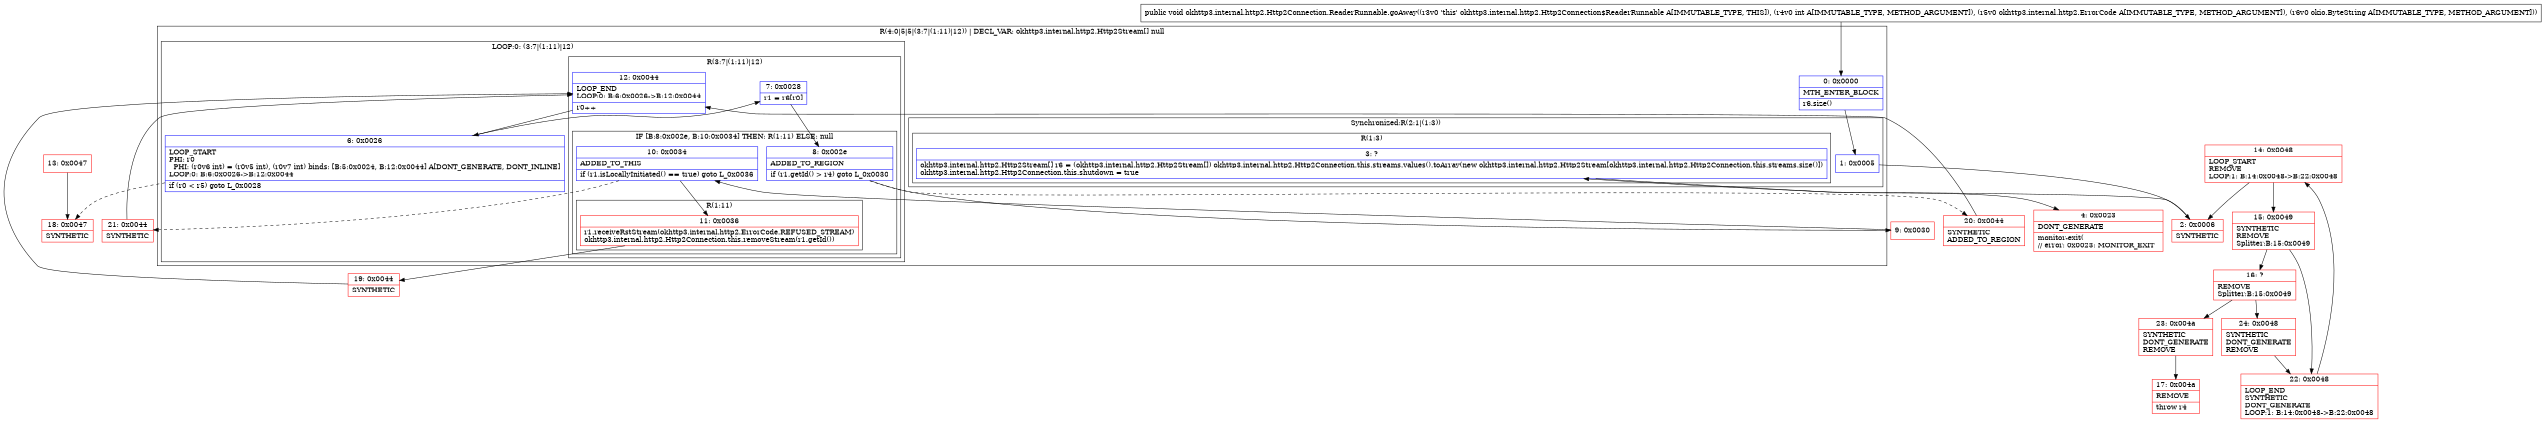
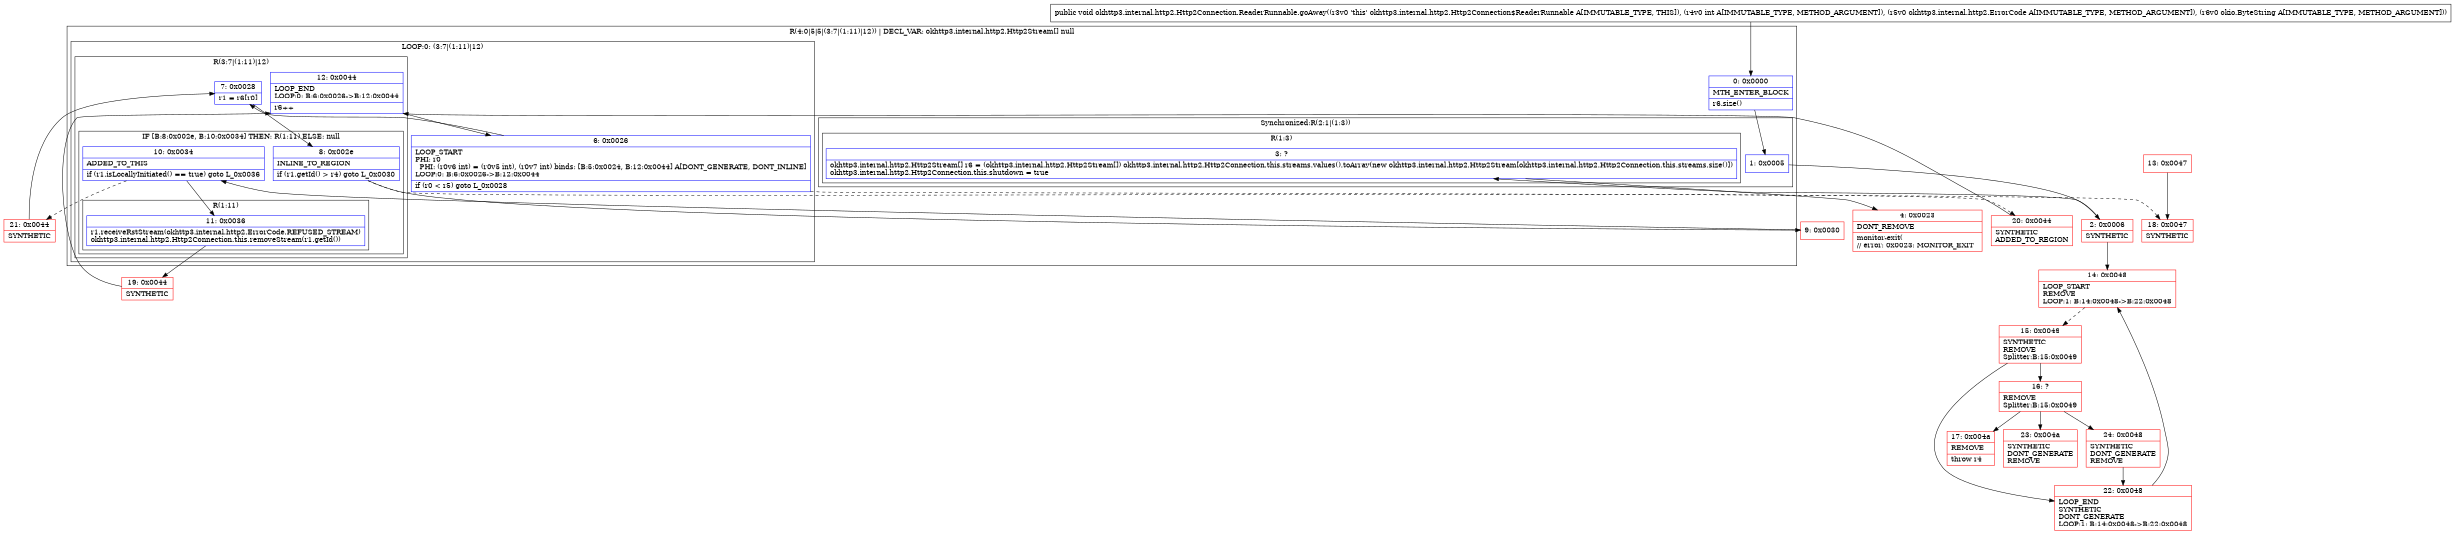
edge "21: 0x0044" -> "12: 0x0044": now "21: 0x0044" -> "7: 0x0028"
node "12: 0x0044": text "r0++" -> "r6++"
node "8: 0x002e": text "ADDED_TO_REGION" -> "INLINE_TO_REGION"
edge "14: 0x0048" -> "15: 0x0049": style solid -> dashed
edge "14: 0x0048" -> "2: 0x0006": reversed
node "4: 0x0023": text "DONT_GENERATE" -> "DONT_REMOVE"
node "11: 0x0036": color red -> blue
edge "23: 0x004a" -> "17: 0x004a": now "16: ?" -> "17: 0x004a"
